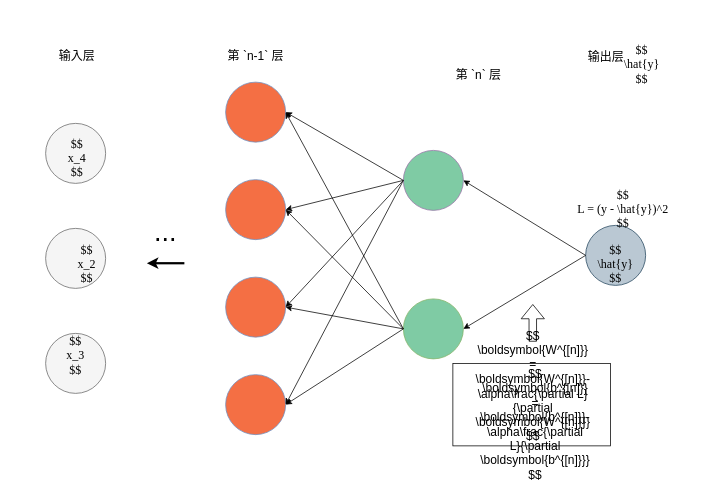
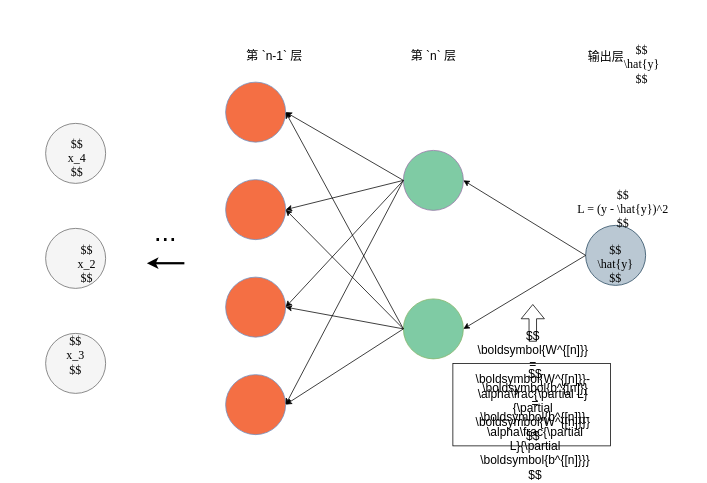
node "输入层": removed
node "第 `n-1` 层": moved (255, 56) -> (274, 56)
node "第 `n` 层": moved (478, 75) -> (433, 56)
